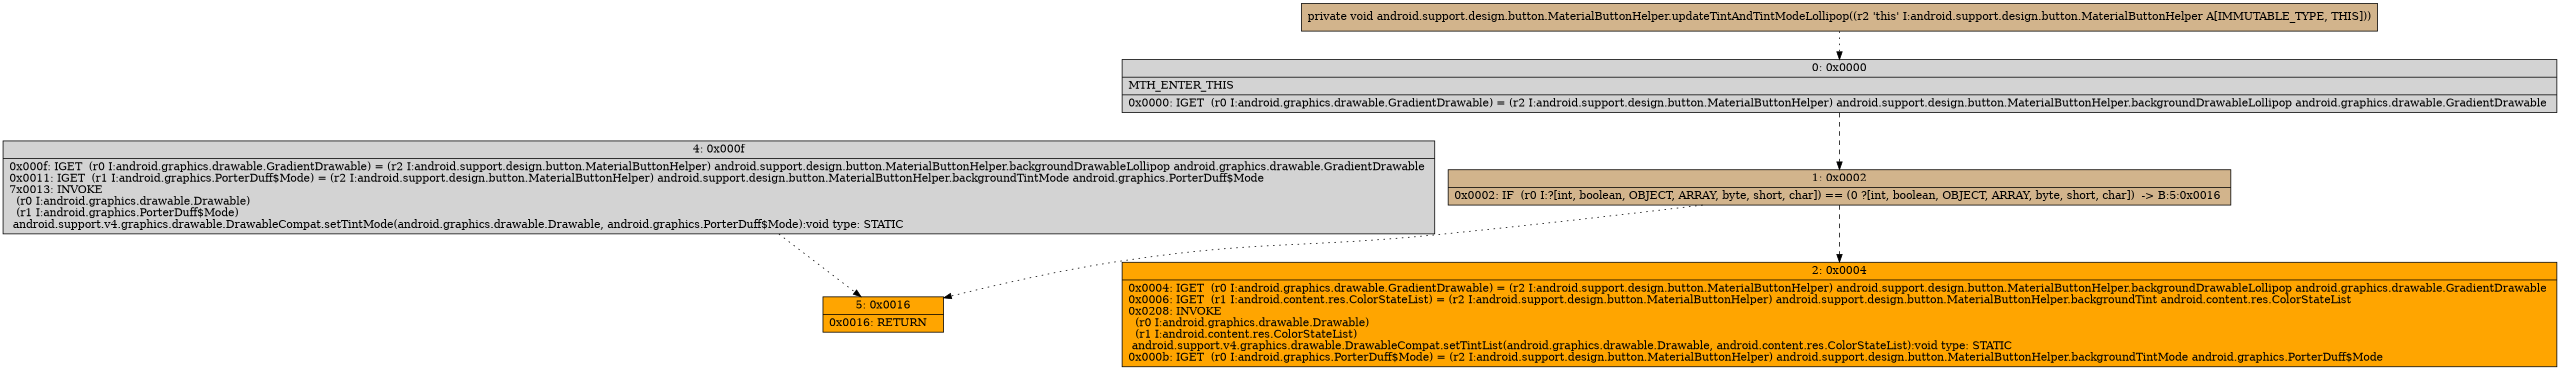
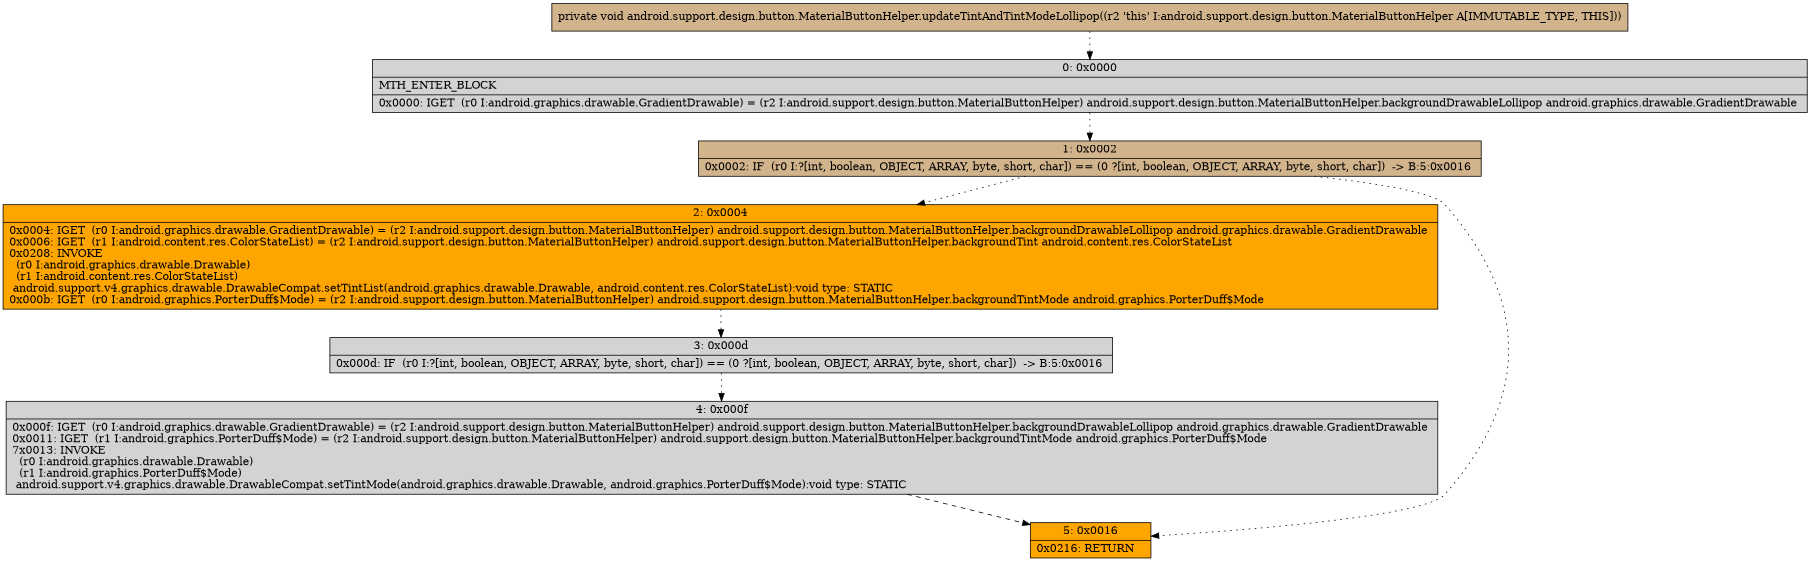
node "0: 0x0000": text "MTH_ENTER_THIS" -> "MTH_ENTER_BLOCK"
edge "0: 0x0000" -> "1: 0x0002": style dashed -> dotted
edge "1: 0x0002" -> "2: 0x0004": style dashed -> dotted
edge "4: 0x000f" -> "5: 0x0016": style dotted -> dashed
node "5: 0x0016": text "0x0016: RETURN" -> "0x0216: RETURN"
node "3: 0x000d": added
